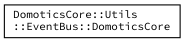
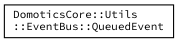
node "DomoticsCore::Utils ::EventBus::DomoticsCore": label "DomoticsCore::Utils ::EventBus::DomoticsCore" -> "DomoticsCore::Utils ::EventBus::QueuedEvent"
